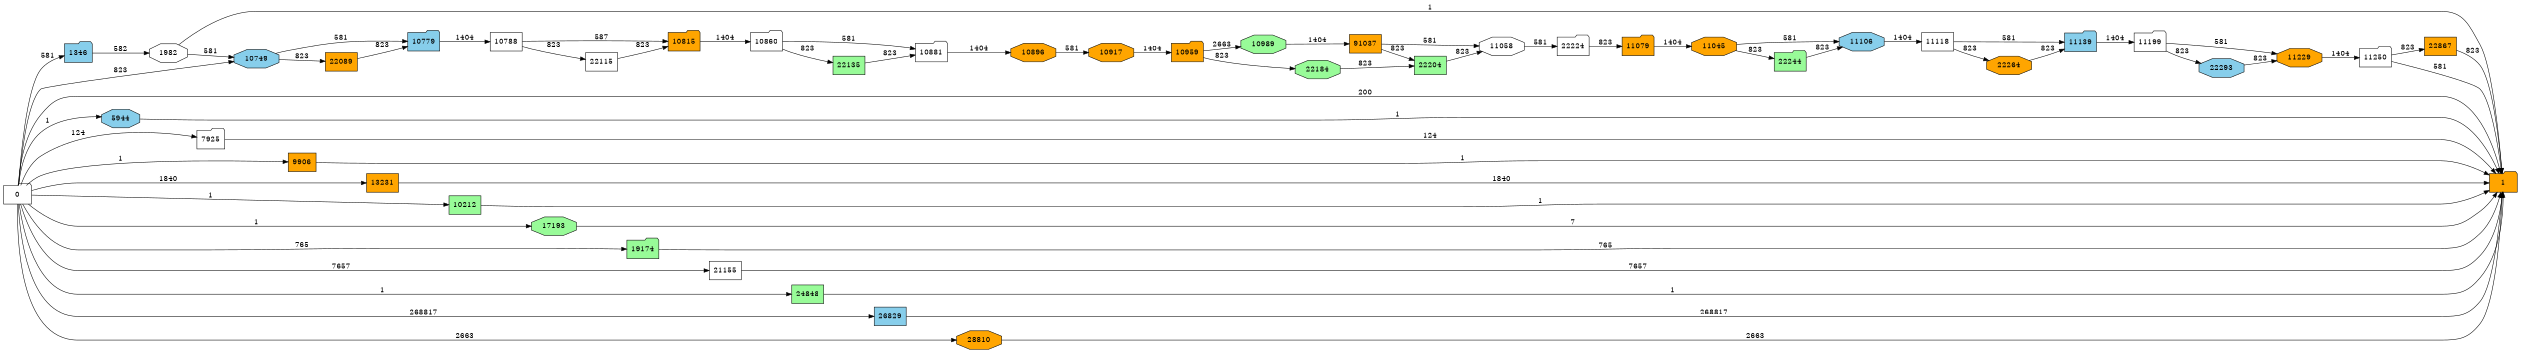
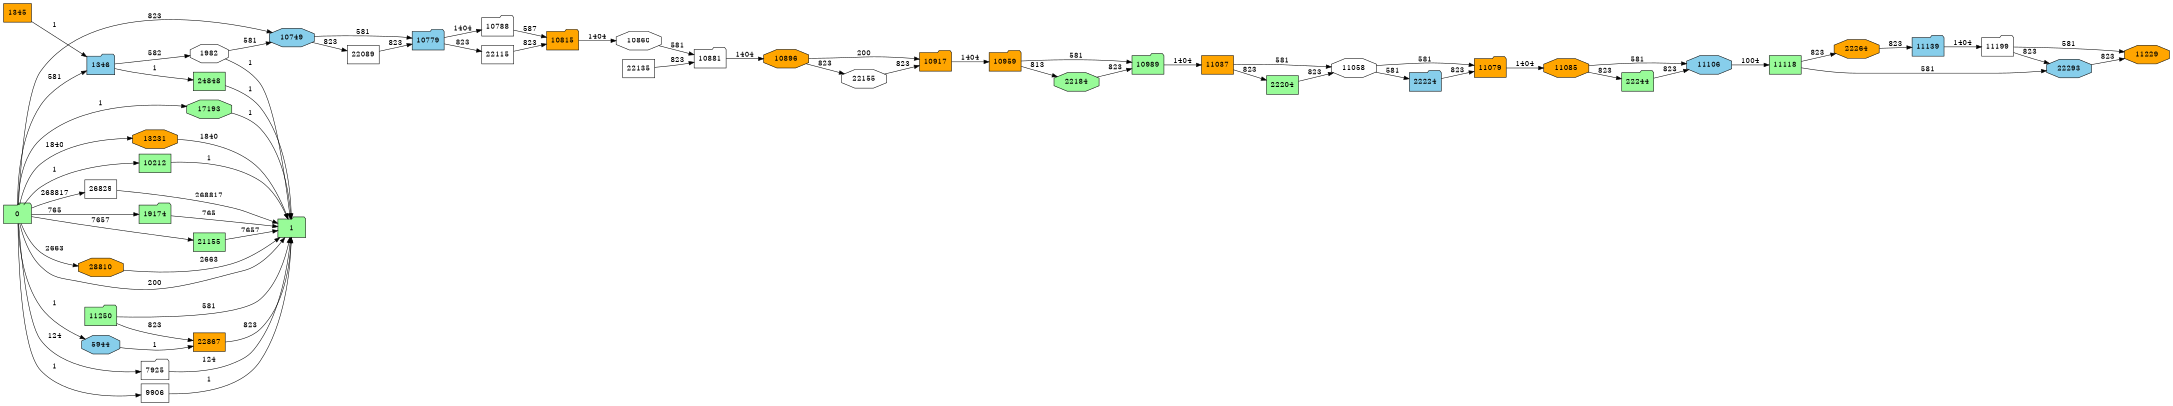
node "1345": added
edge "11106" -> "11118": label "1404" -> "1004"
node "10788": shape box -> folder
node "10860": shape folder -> octagon
node "11118": fillcolor white -> palegreen
edge "11118" -> "11139": now "11118" -> "22293"
node "10989": shape octagon -> folder
node "91037": label "91037" -> "11037"
edge "10959" -> "10989": label "2663" -> "581"
node "22224": fillcolor white -> skyblue
node "11045": label "11045" -> "11085"
edge "10896" -> "10917": label "581" -> "200"
edge "10788" -> "22115": now "10779" -> "22115"
node "10917": shape octagon -> folder
edge "10860" -> "22135": removed, label "823"
edge "10959" -> "22184": label "823" -> "813"
edge "11229" -> "11250": removed, label "1404"
node "11250": fillcolor white -> palegreen
node "22089": fillcolor orange -> white
edge "11058" -> "11079": added, label "581"
node "22135": fillcolor palegreen -> white
edge "22184" -> "22204": now "22184" -> "10989"
node "22155": added
edge "5944" -> "1": now "5944" -> "22867"
node "9906": fillcolor orange -> white
node "13231": shape box -> octagon
node "1": fillcolor orange -> palegreen
node "0": fillcolor white -> palegreen
edge "17193" -> "1": label "7" -> "1"
node "21155": fillcolor white -> palegreen
edge "0" -> "24848": now "1346" -> "24848"
node "26829": fillcolor skyblue -> white
